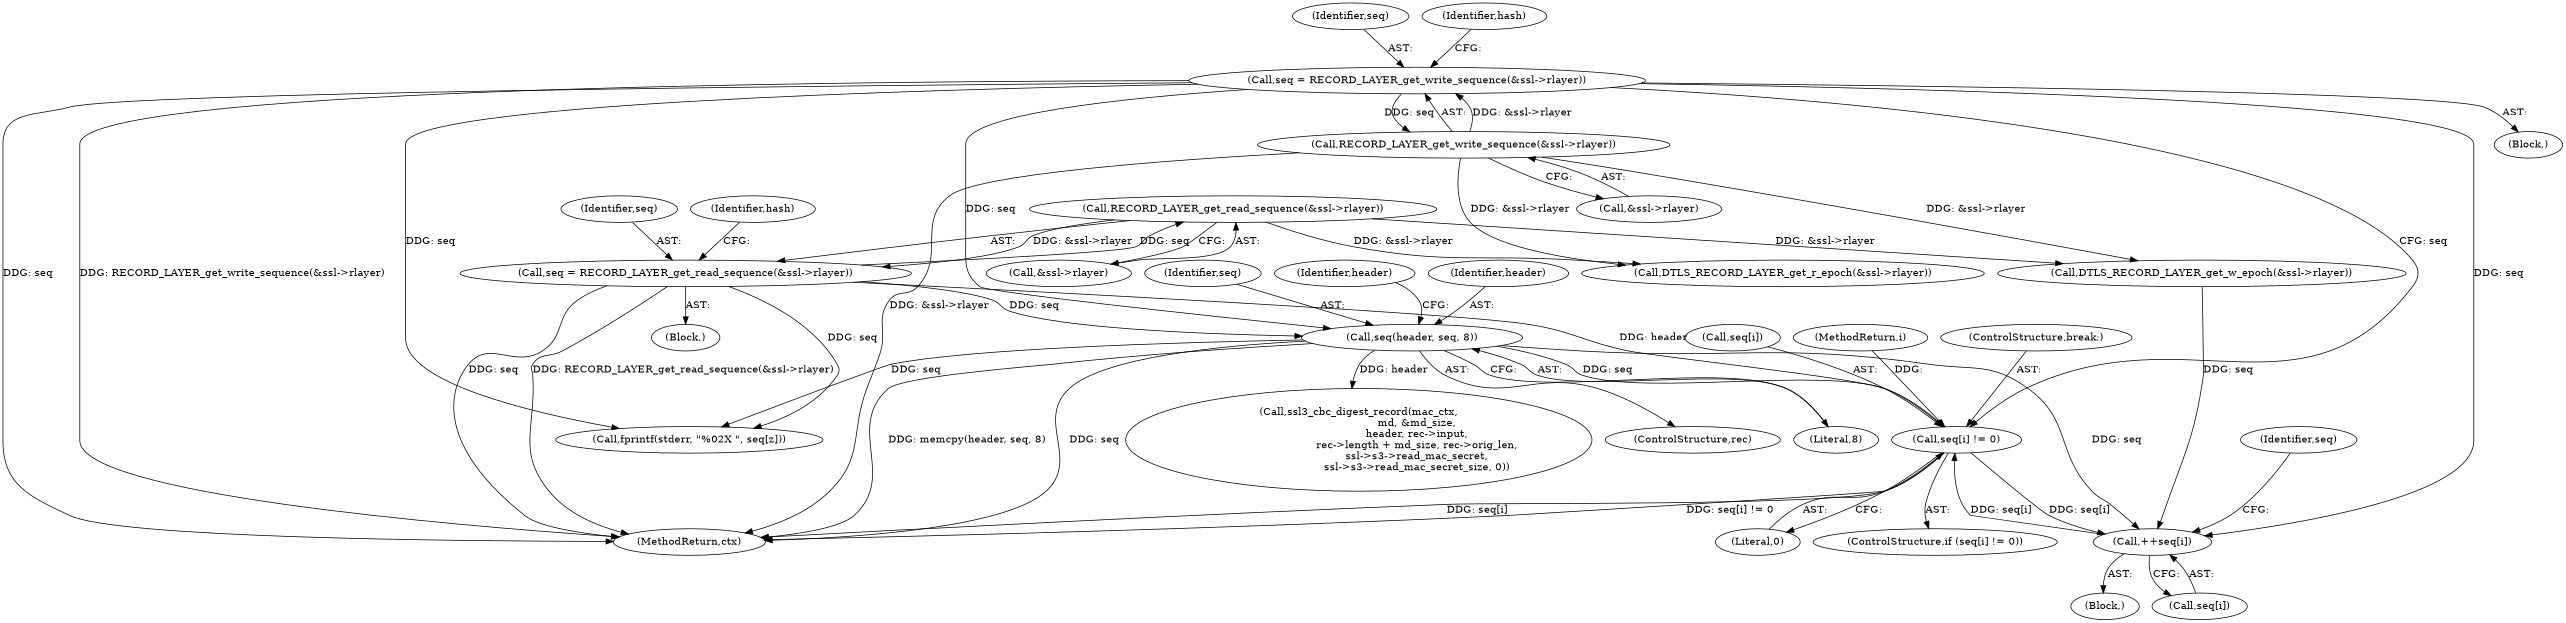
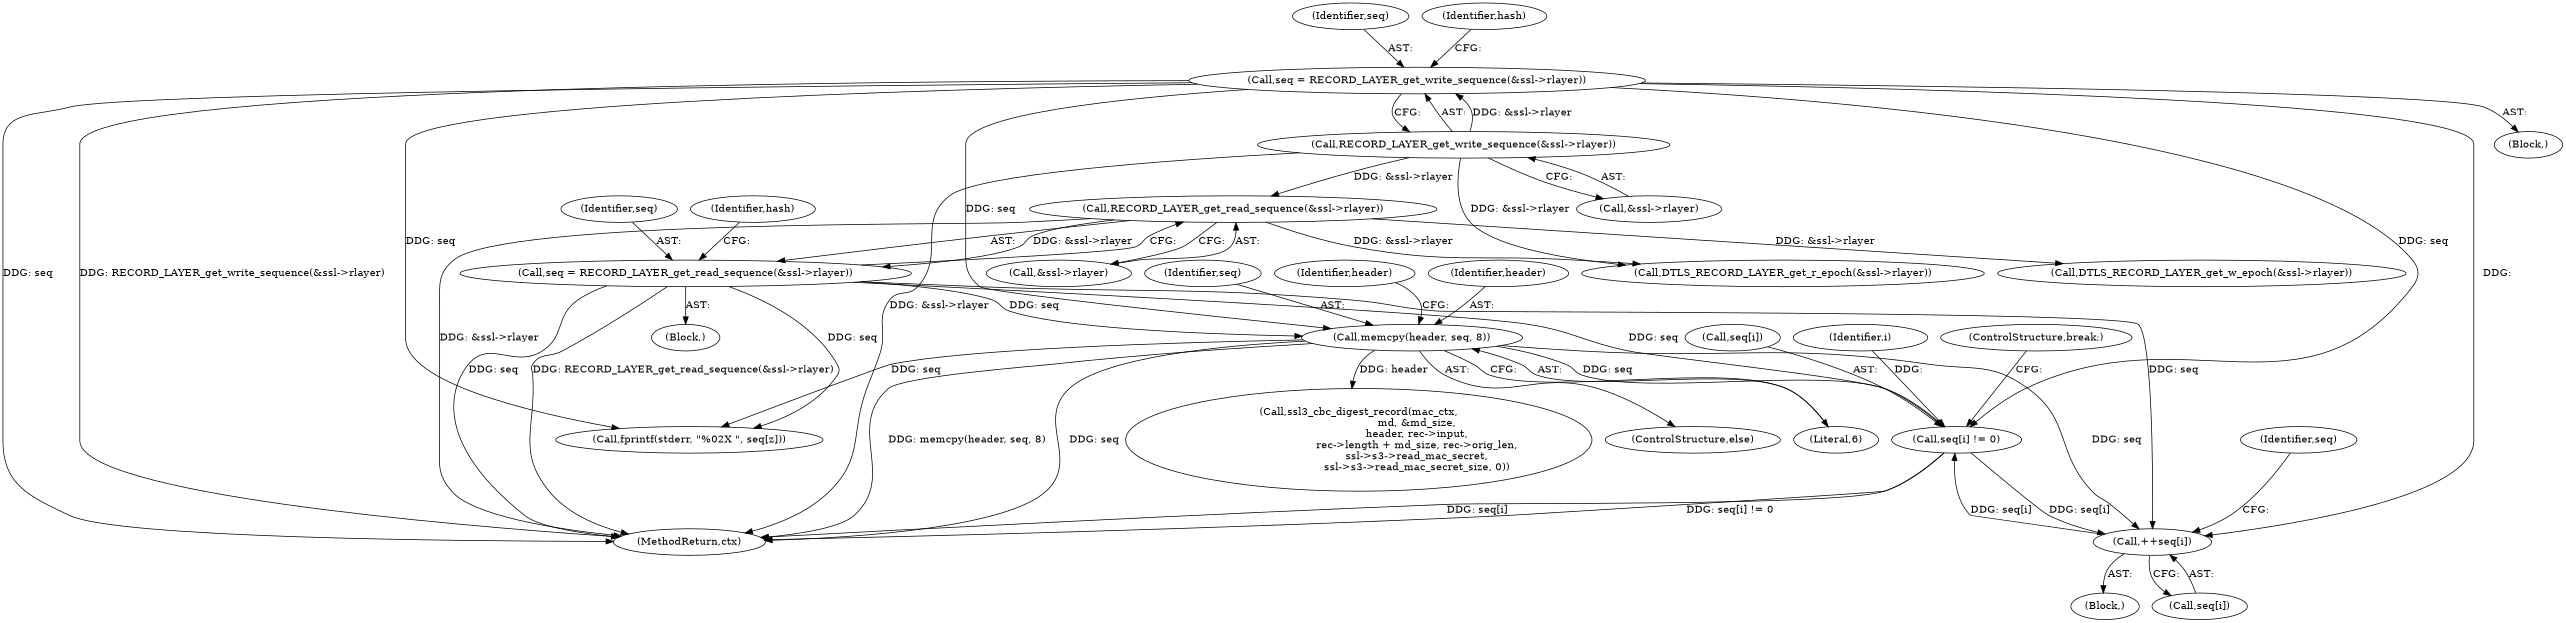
edge "(Call,seq = RECORD_LAYER_get_write_sequence(&ssl->rlayer))" -> "(Call,RECORD_LAYER_get_write_sequence(&ssl->rlayer))": label "DDG: seq" -> "CFG: "
edge "(Call,RECORD_LAYER_get_write_sequence(&ssl->rlayer))" -> "(Call,DTLS_RECORD_LAYER_get_w_epoch(&ssl->rlayer))": now "(Call,RECORD_LAYER_get_write_sequence(&ssl->rlayer))" -> "(Call,RECORD_LAYER_get_read_sequence(&ssl->rlayer))"
edge "(Call,RECORD_LAYER_get_read_sequence(&ssl->rlayer))" -> "(MethodReturn,ctx)": added, label "DDG: &ssl->rlayer"
edge "(Call,seq = RECORD_LAYER_get_read_sequence(&ssl->rlayer))" -> "(Call,RECORD_LAYER_get_read_sequence(&ssl->rlayer))": label "DDG: seq" -> "CFG: "
edge "(Call,seq = RECORD_LAYER_get_write_sequence(&ssl->rlayer))" -> "(Call,seq[i] != 0)": label "CFG: seq" -> "DDG: seq"
edge "(Call,seq = RECORD_LAYER_get_write_sequence(&ssl->rlayer))" -> "(Call,++seq[i])": label "DDG: seq" -> "DDG: "
node "(Call,seq(header, seq, 8))": label "(Call,seq(header, seq, 8))" -> "(Call,memcpy(header, seq, 8))"
edge "(Call,seq = RECORD_LAYER_get_read_sequence(&ssl->rlayer))" -> "(Call,seq[i] != 0)": label "DDG: header" -> "DDG: seq"
node "(MethodReturn,i)": label "(MethodReturn,i)" -> "(Identifier,i)"
edge "(ControlStructure,break;)" -> "(Call,seq[i] != 0)": label "AST: " -> "CFG: "
edge "(Call,DTLS_RECORD_LAYER_get_w_epoch(&ssl->rlayer))" -> "(Call,++seq[i])": now "(Call,seq = RECORD_LAYER_get_read_sequence(&ssl->rlayer))" -> "(Call,++seq[i])"
node "(ControlStructure,rec)": label "(ControlStructure,rec)" -> "(ControlStructure,else)"
node "(Literal,8)": label "(Literal,8)" -> "(Literal,6)"
node "(Literal,0)": removed
node "(ControlStructure,if (seq[i] != 0))": removed
